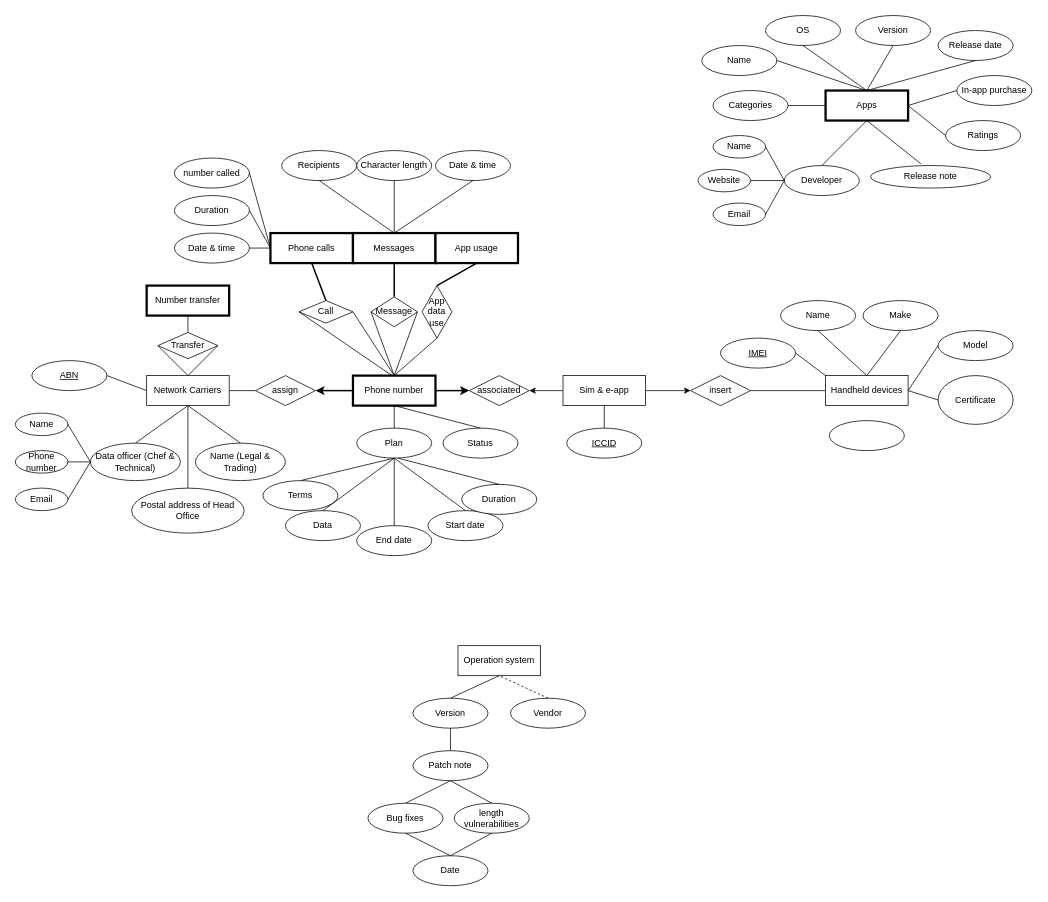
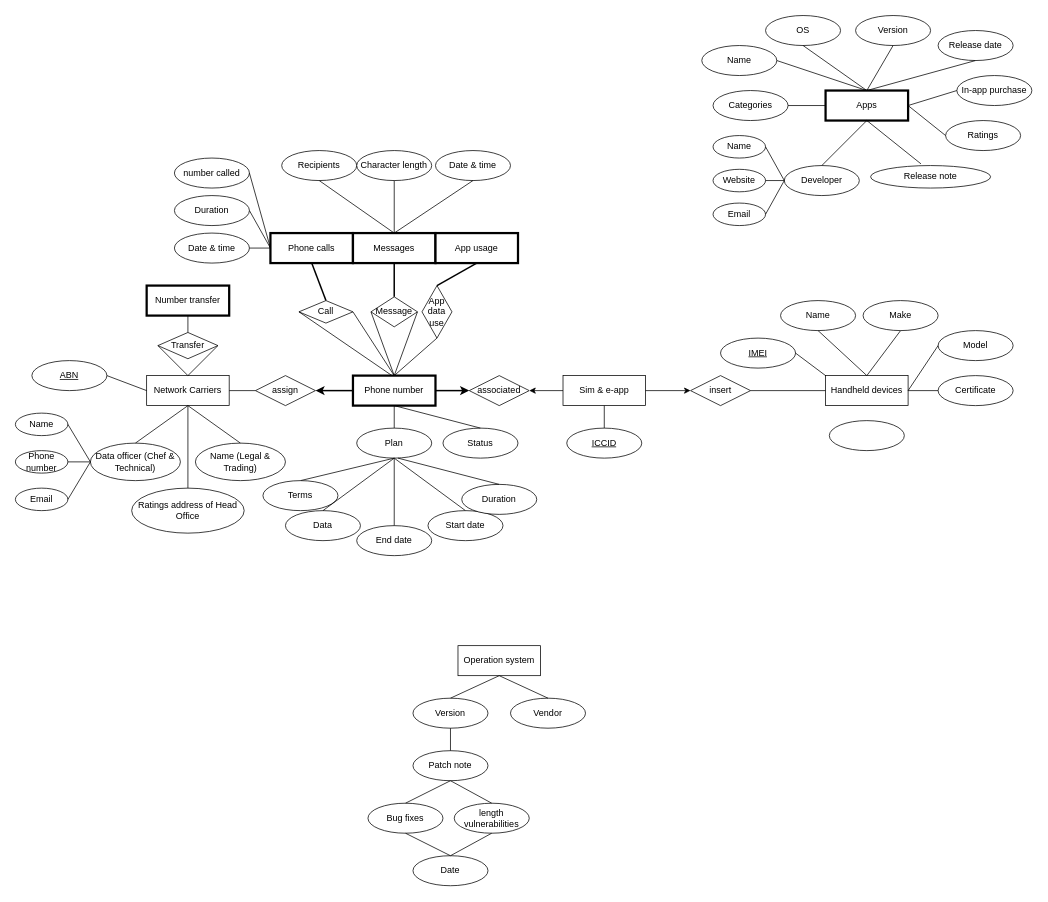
node "Website": moved (724, 180) -> (739, 180)
node "Certificate": size 75x49 -> 75x30
node "Postal address of Head Office": label "Postal address of Head Office" -> "Ratings address of Head Office"
edge "Operation system" -- "Vendor": style dashed -> solid
